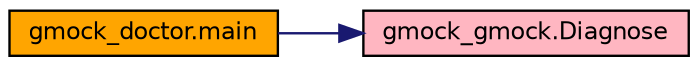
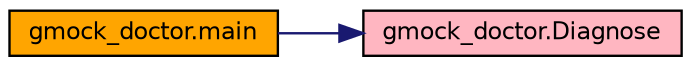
node "gmock_gmock.Diagnose": label "gmock_gmock.Diagnose" -> "gmock_doctor.Diagnose"
